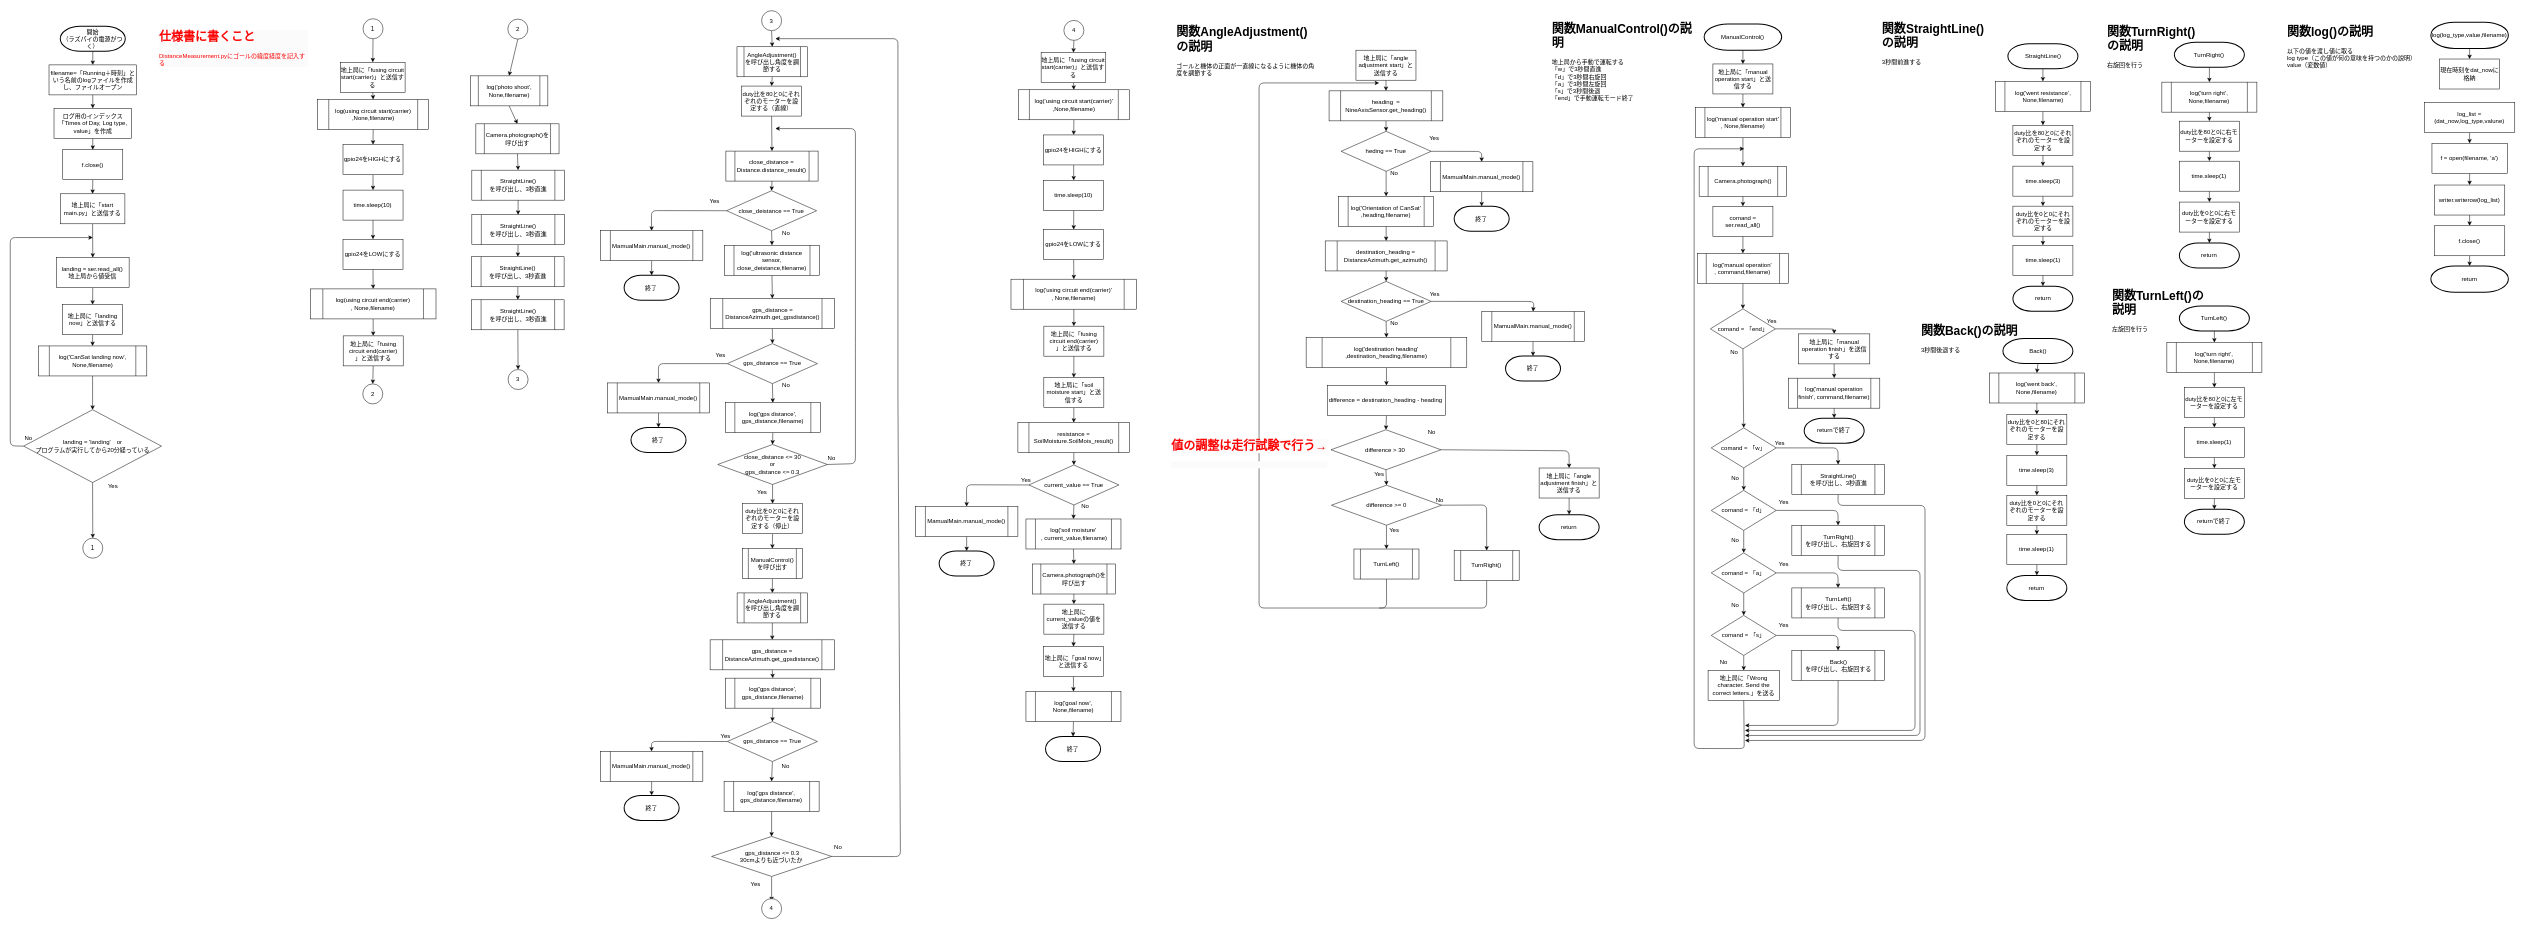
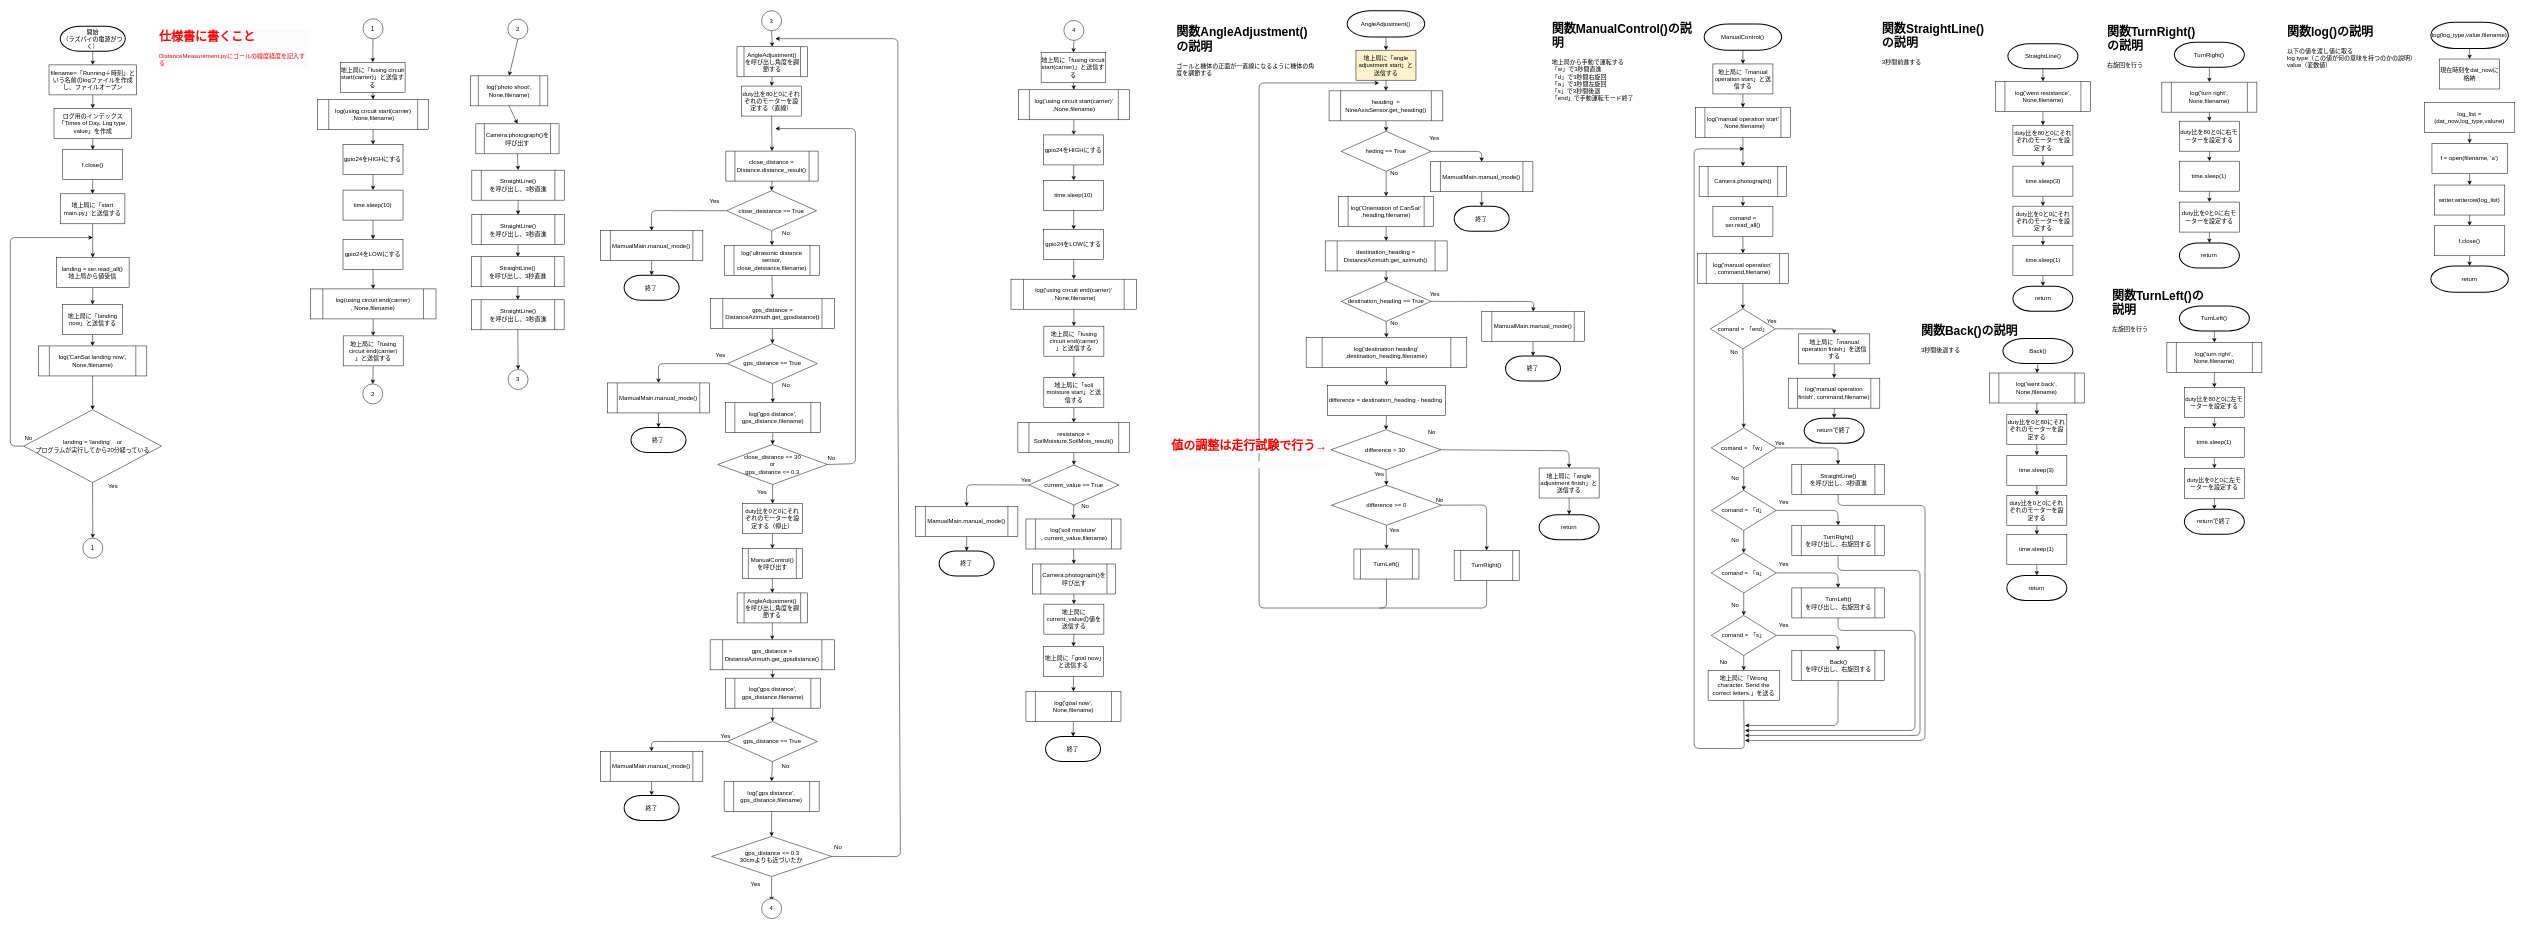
node "AngleAdjustment()": added
edge "AngleAdjustment()" -> "地上局に「angle adjustment start」と送信する": added
node "地上局に「angle adjustment start」と送信する": fillcolor #ffffff -> #fff2cc
